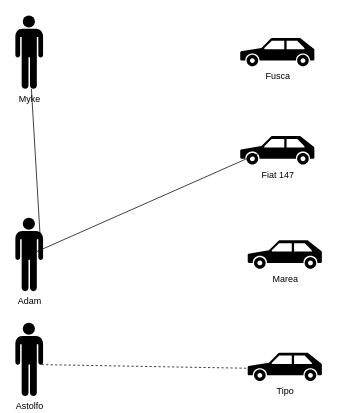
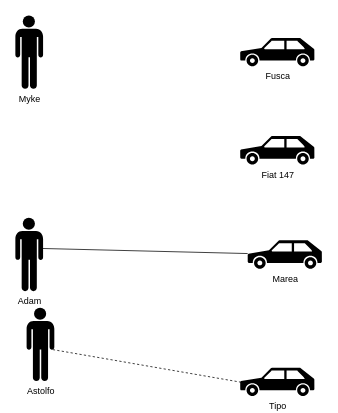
edge "Myke" -- "Adam": now "Marea" -- "Adam"
edge "Fiat 147" -- "Adam": removed
node "Astolfo": moved (29, 360) -> (41, 345)
node "Tipo": moved (285, 367) -> (278, 382)
